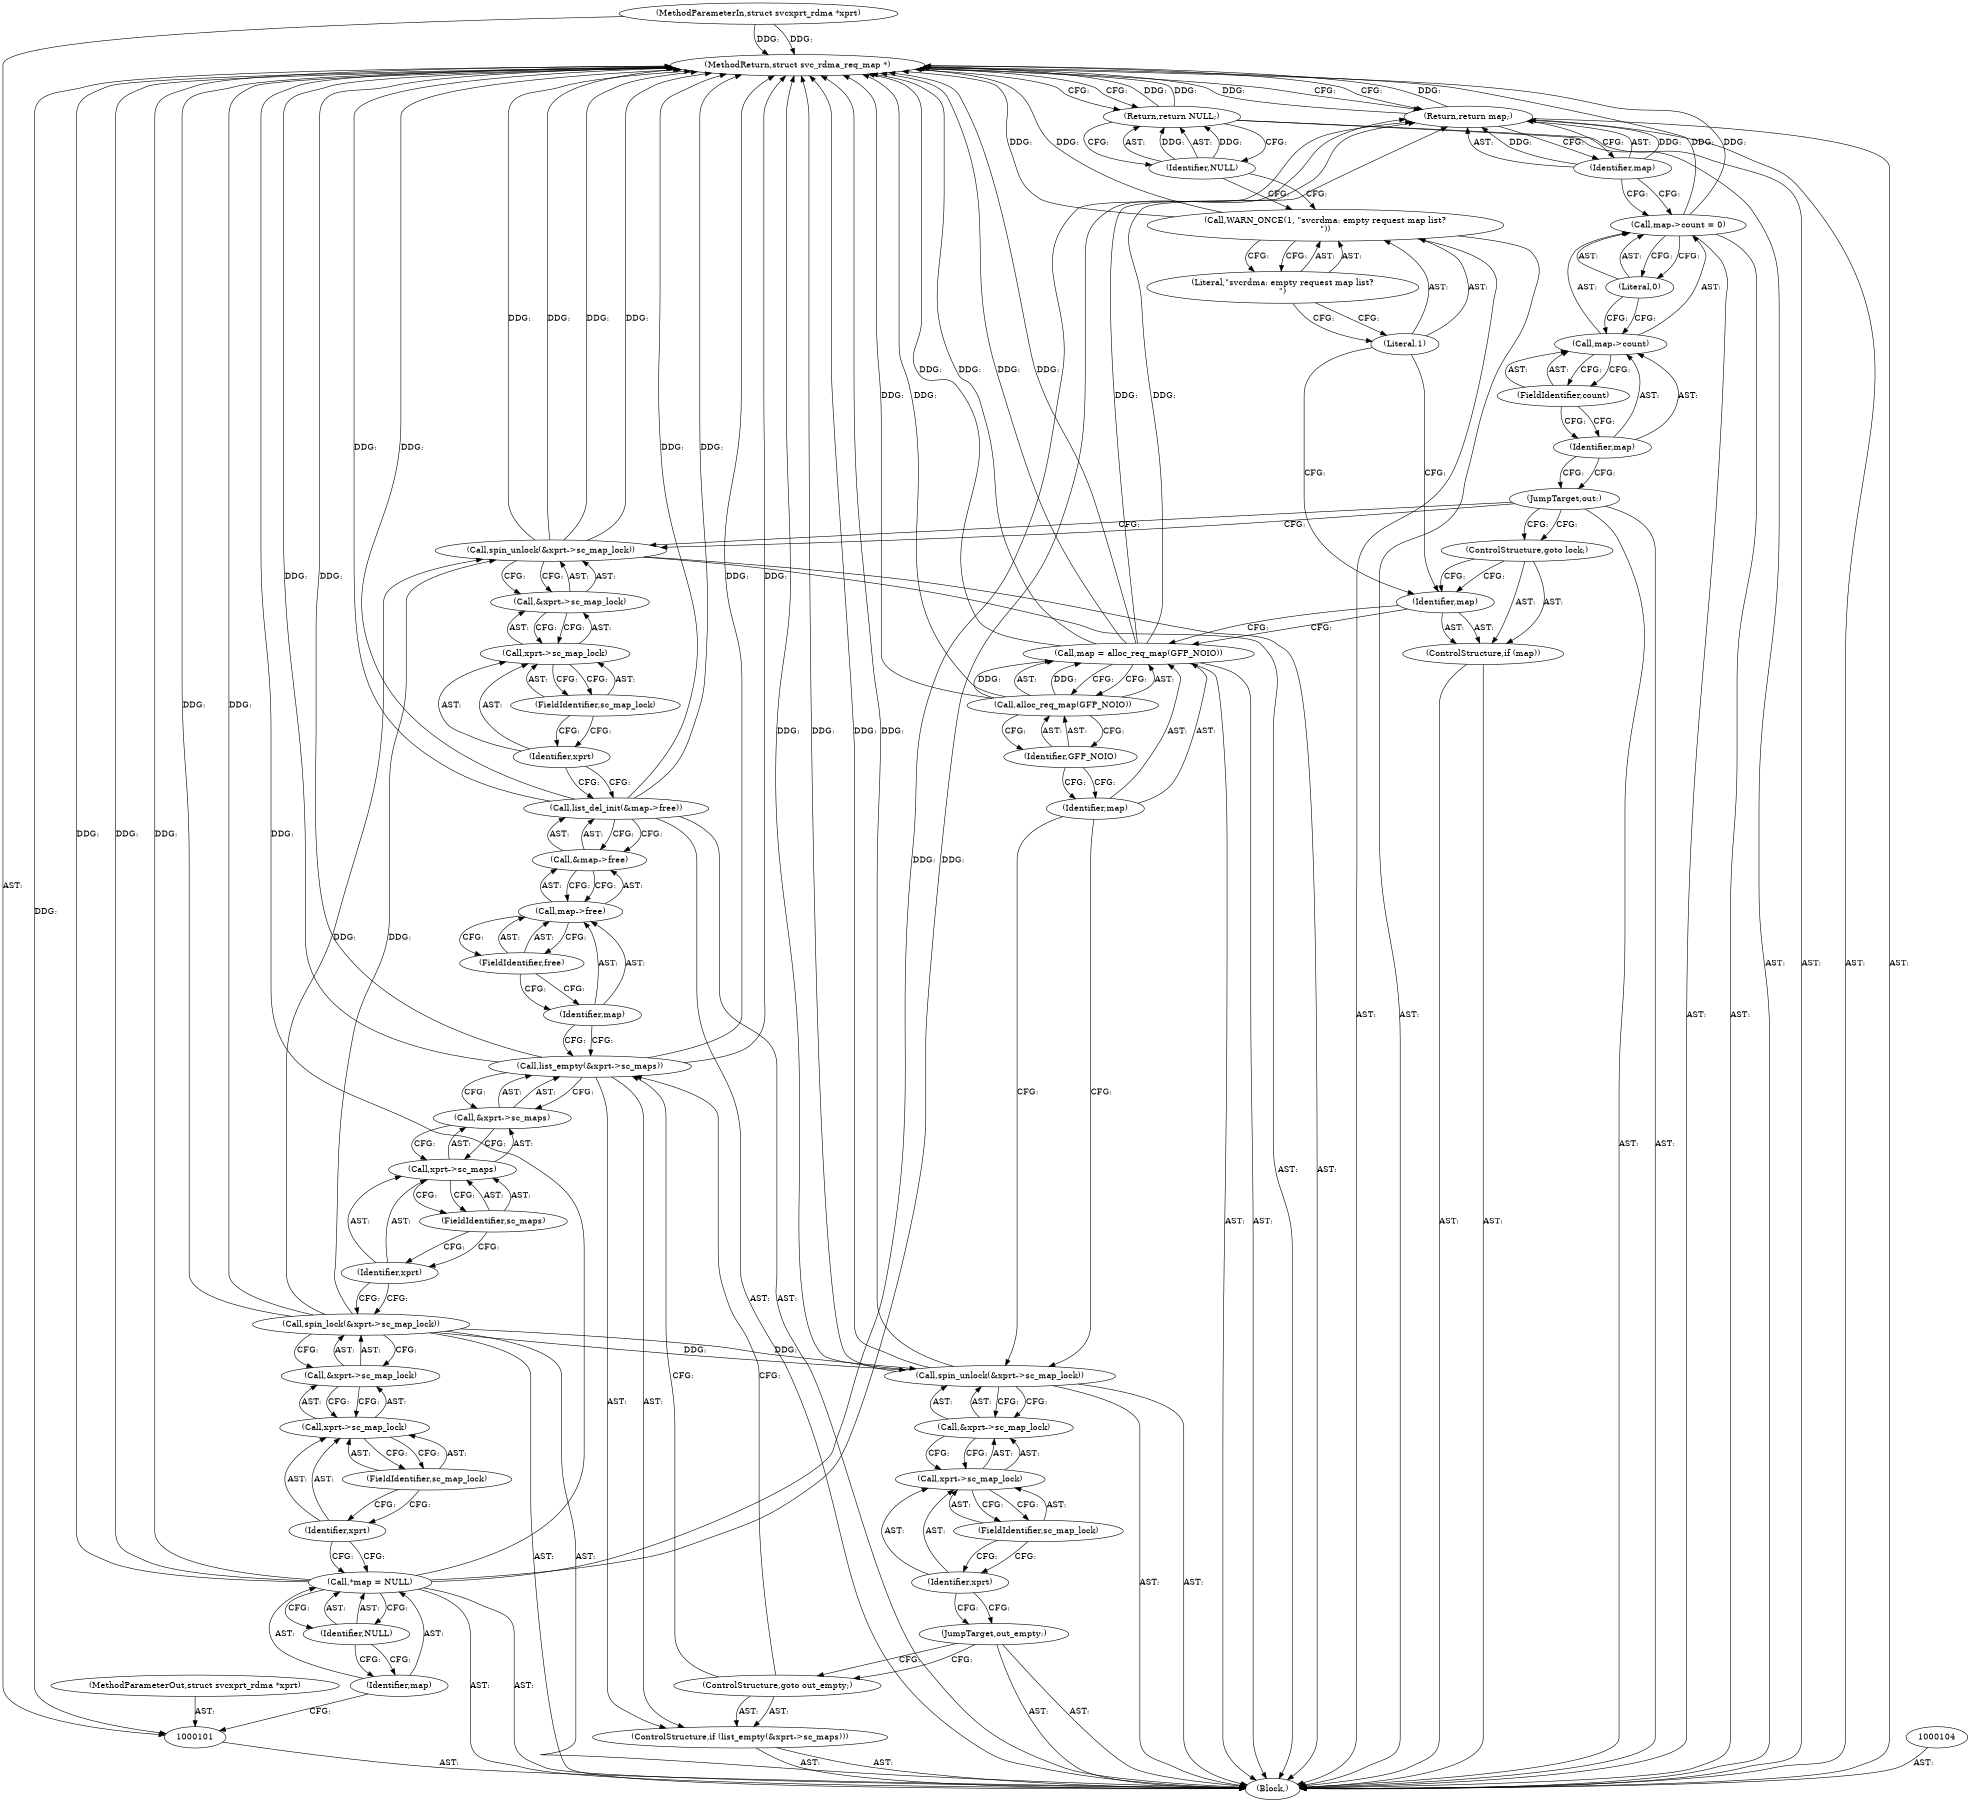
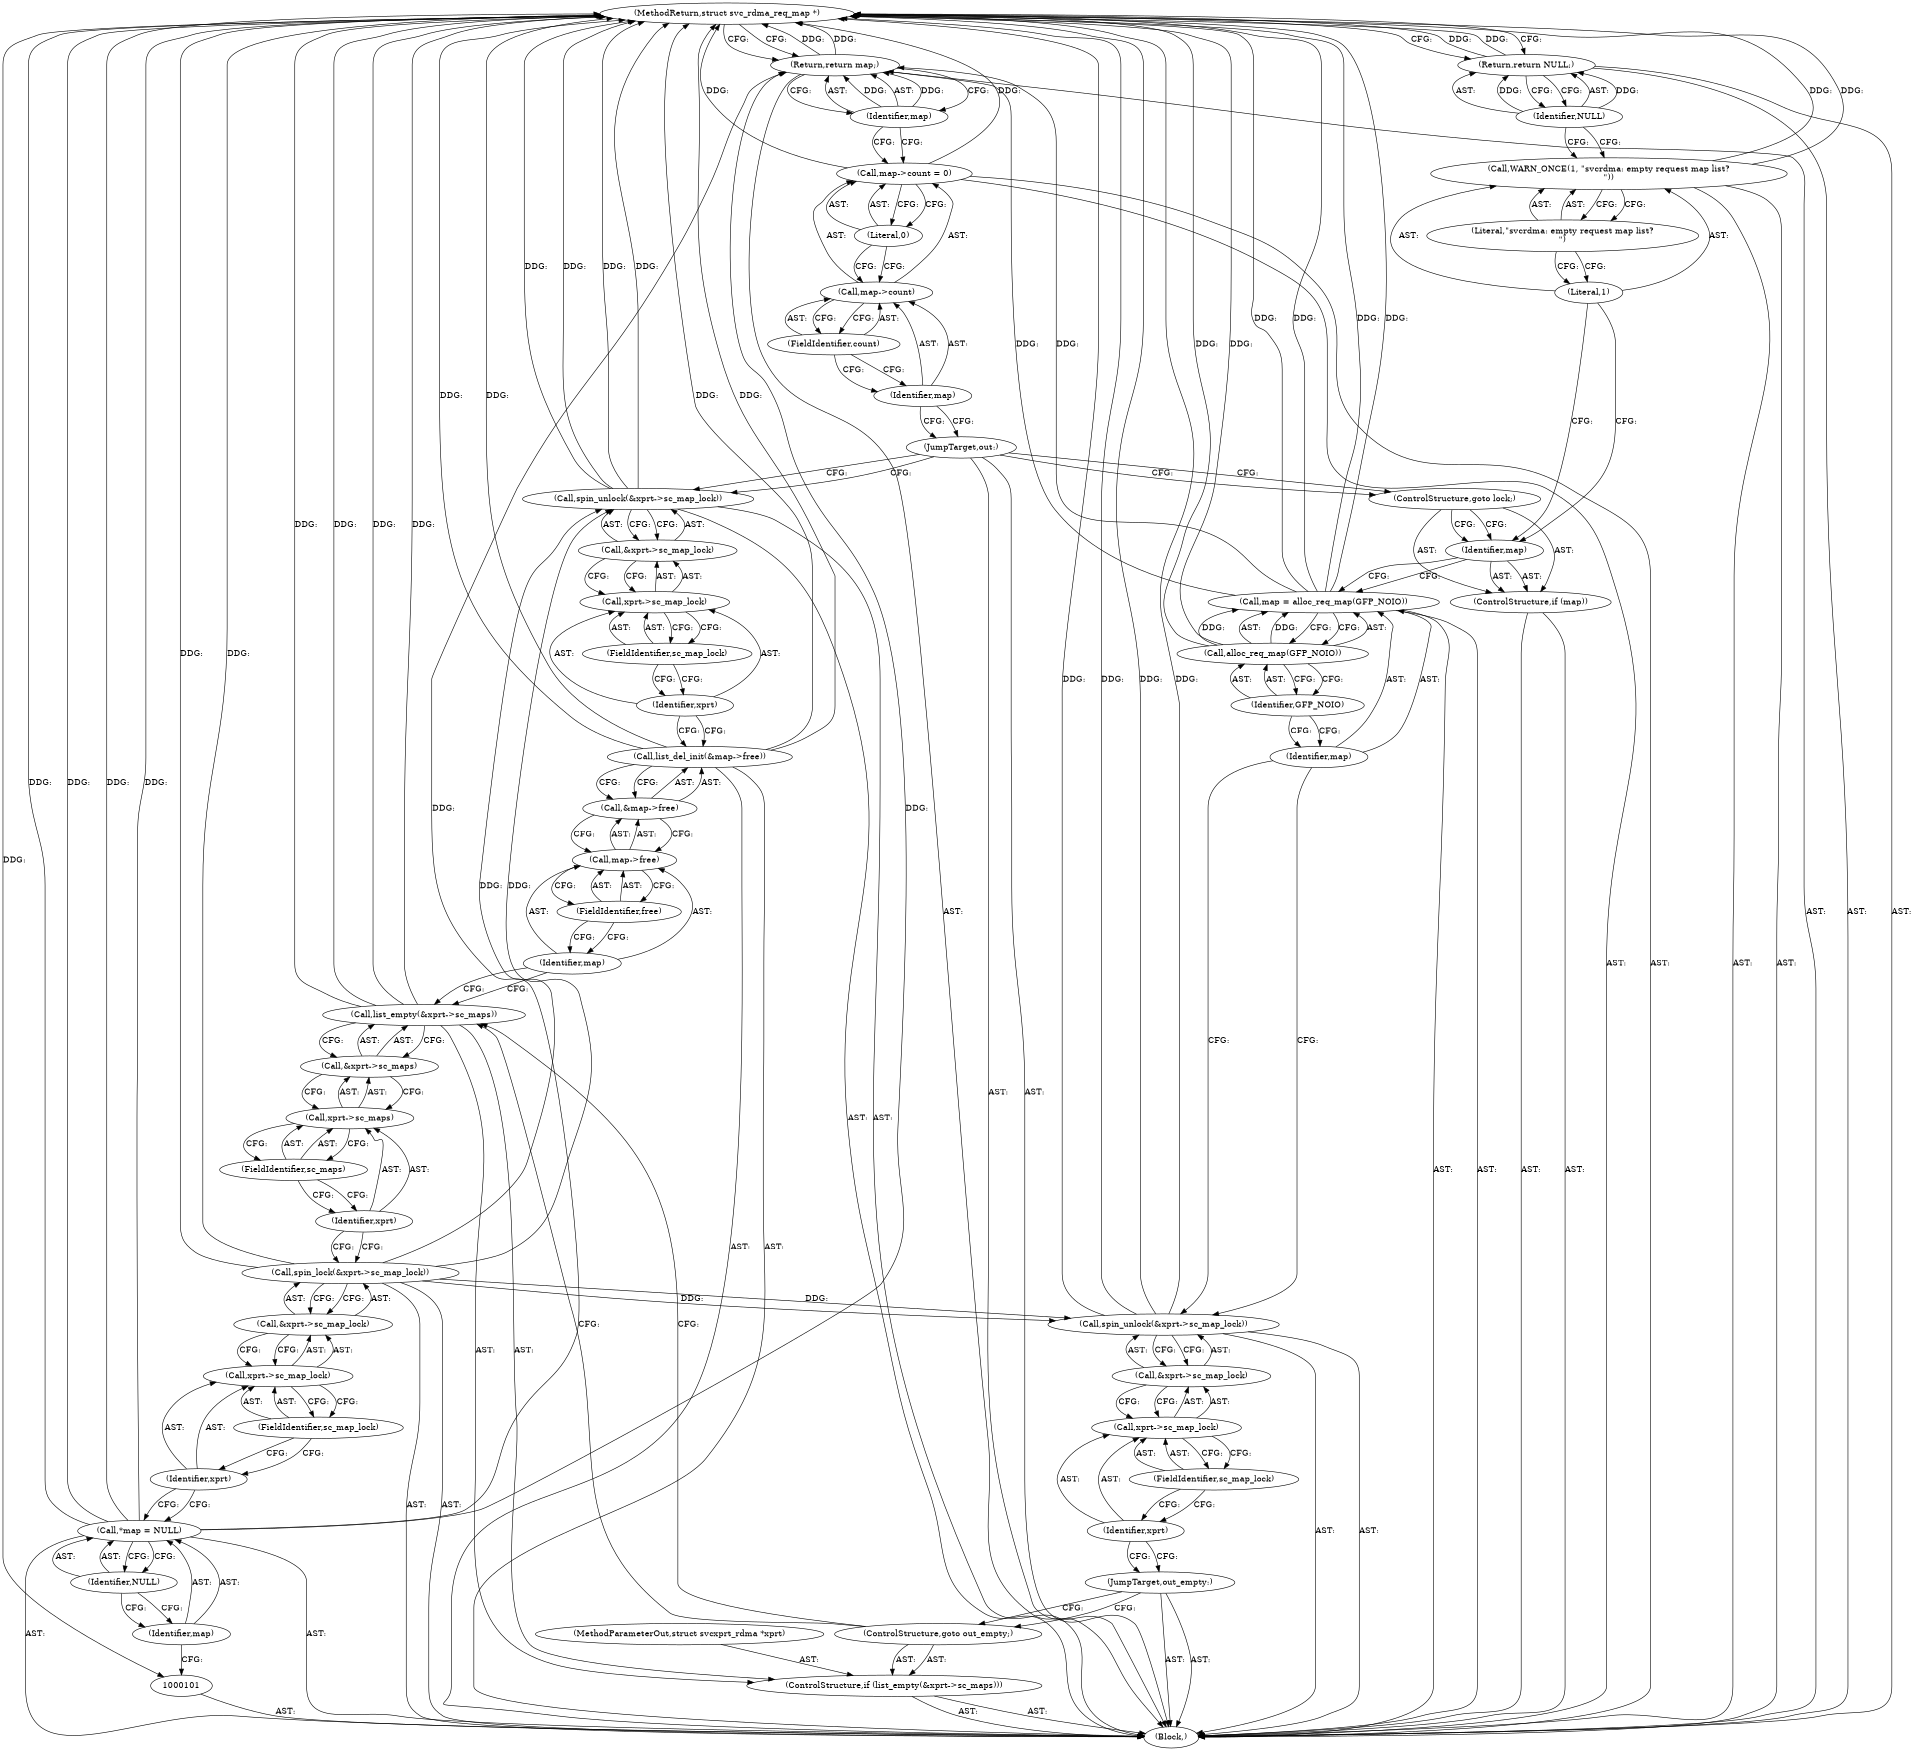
node "(MethodParameterIn,struct svcxprt_rdma *xprt)": removed
edge "(MethodParameterOut,struct svcxprt_rdma *xprt)" -> "1000101": now "(MethodParameterOut,struct svcxprt_rdma *xprt)" -> "(ControlStructure,if (list_empty(&xprt->sc_maps)))"
node "1000104": removed
